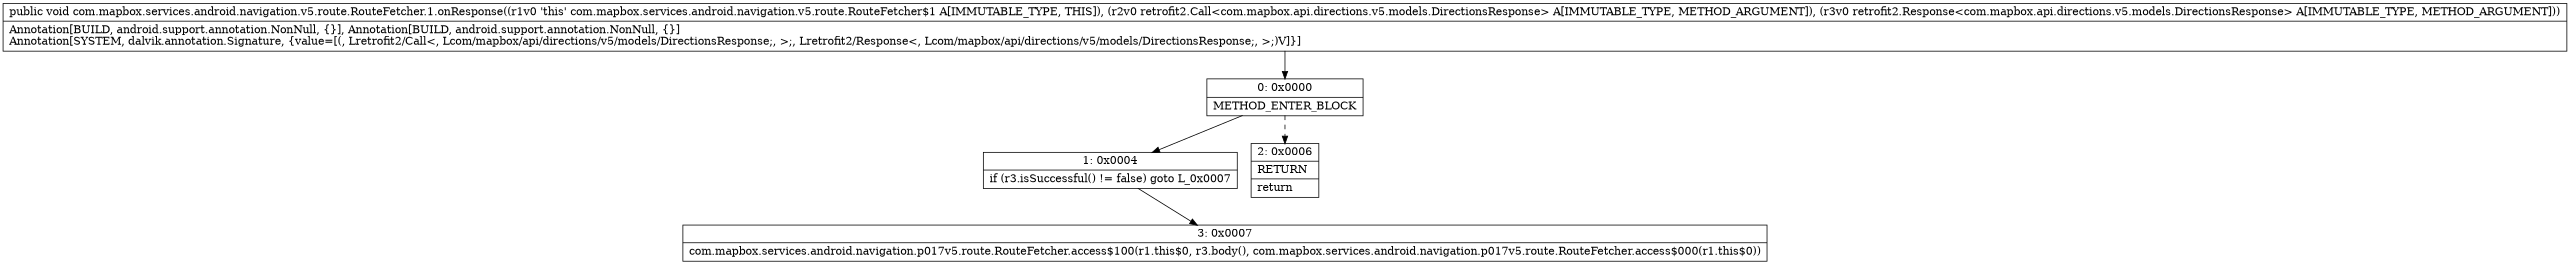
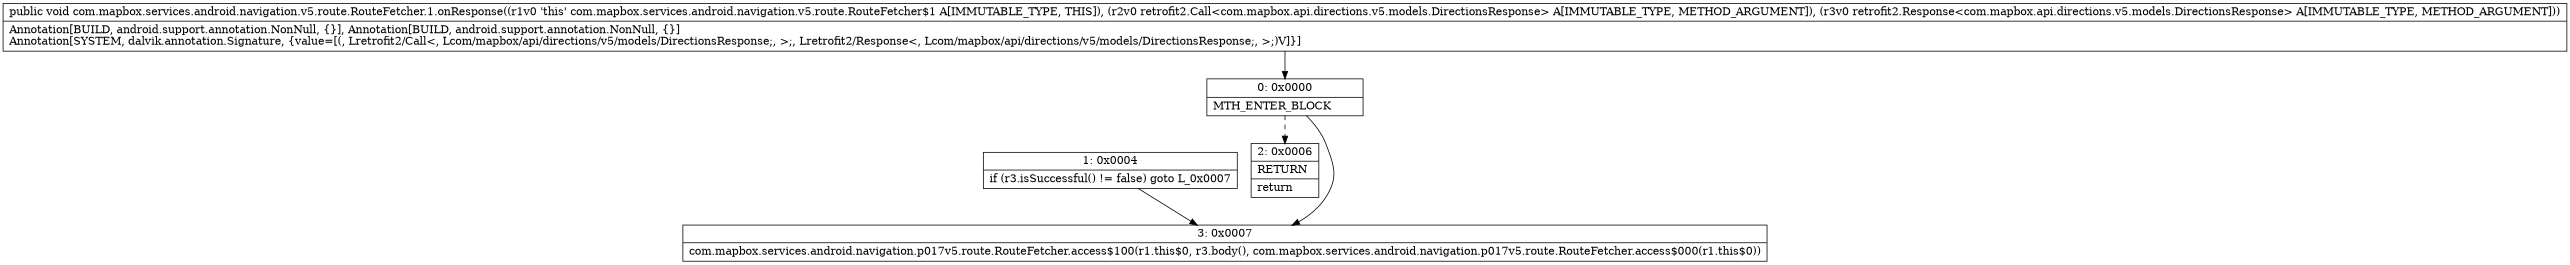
node "0: 0x0000": text "METHOD_ENTER_BLOCK" -> "MTH_ENTER_BLOCK"
edge "0: 0x0000" -> "1: 0x0004": now "0: 0x0000" -> "3: 0x0007"
